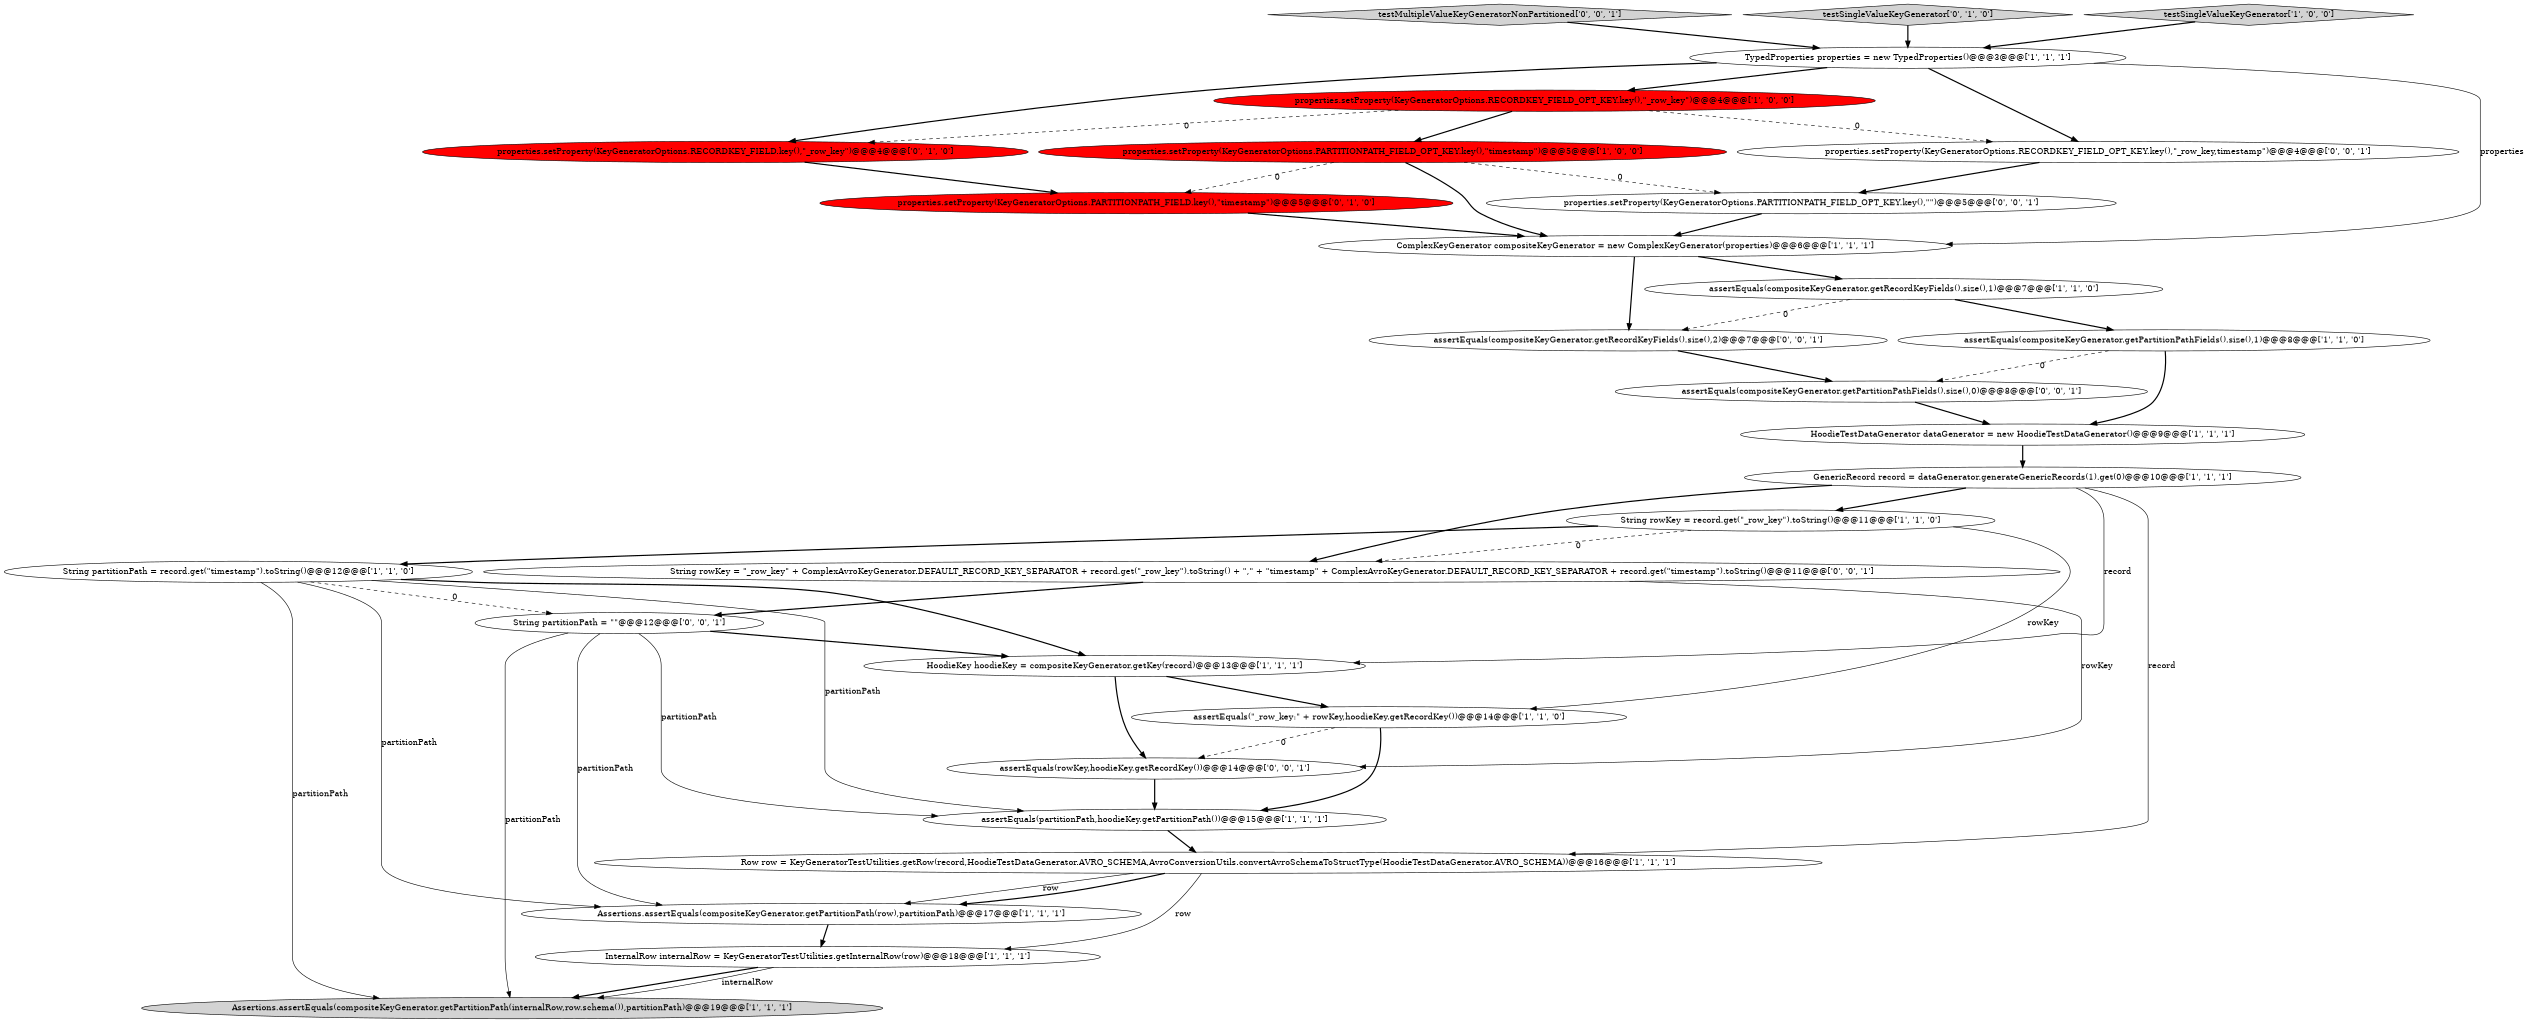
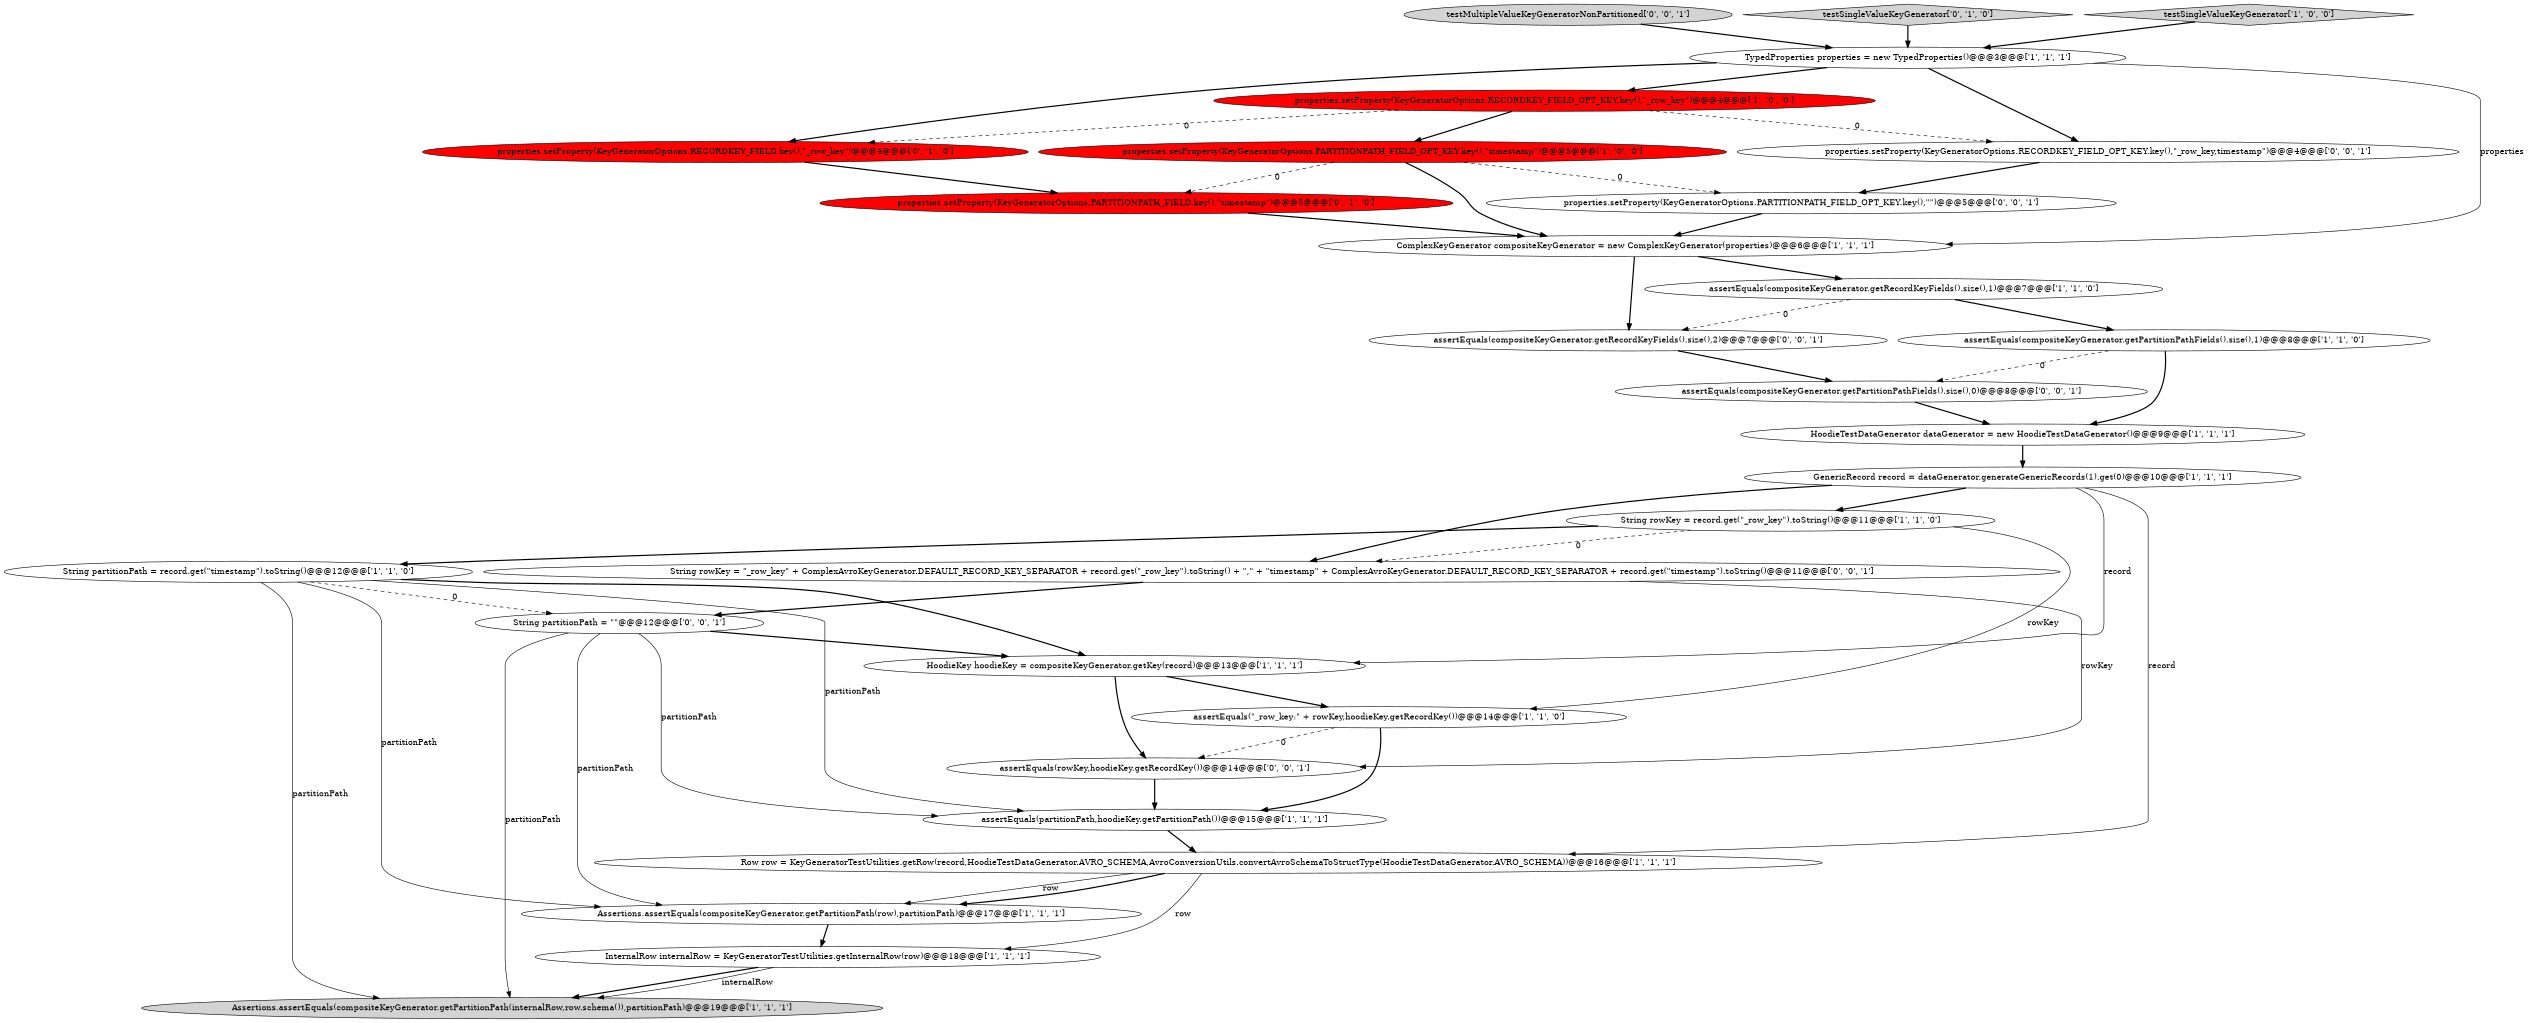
node "testMultipleValueKeyGeneratorNonPartitioned['0', '0', '1']": shape diamond -> ellipse
